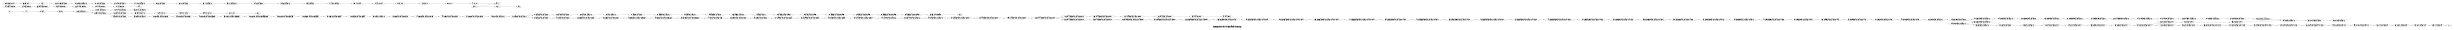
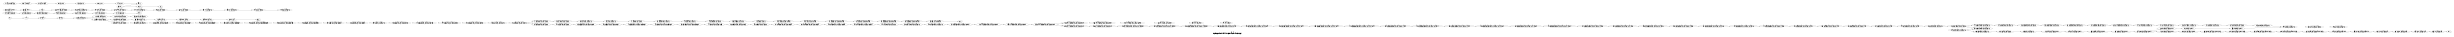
node "103 | 5 : 2 3 4 5 6": removed
